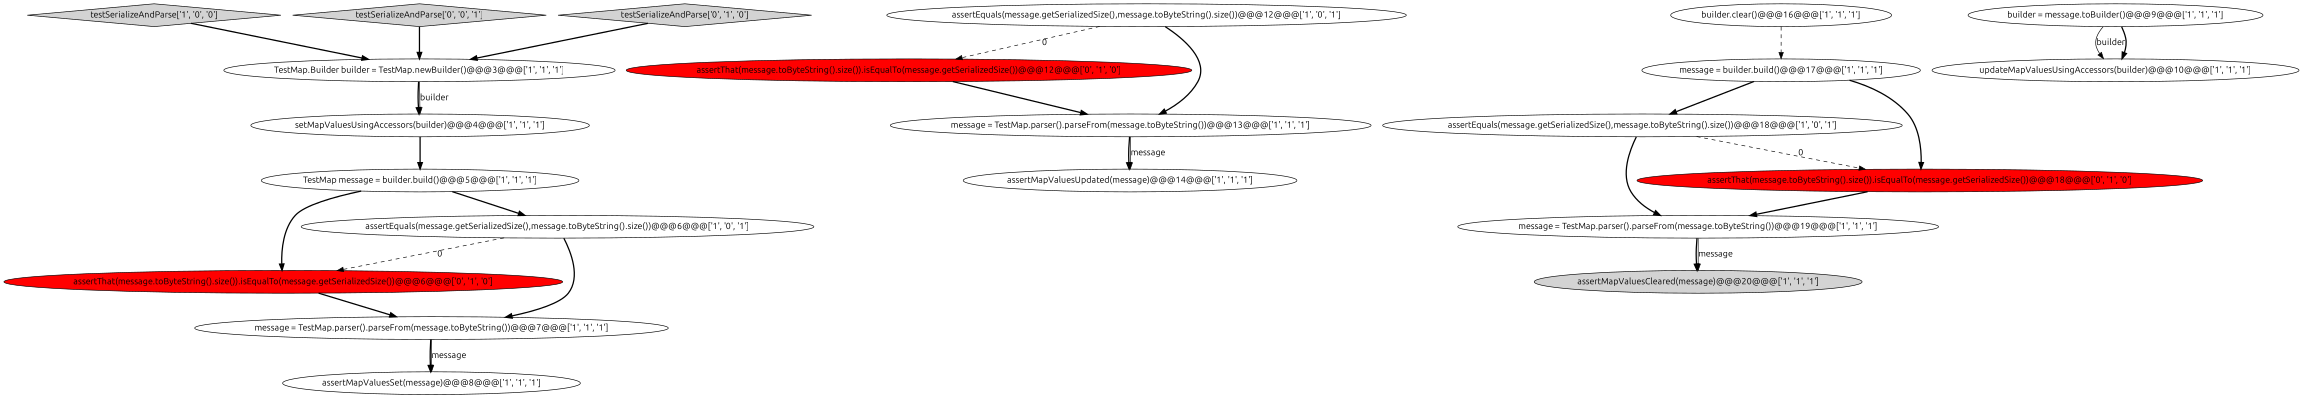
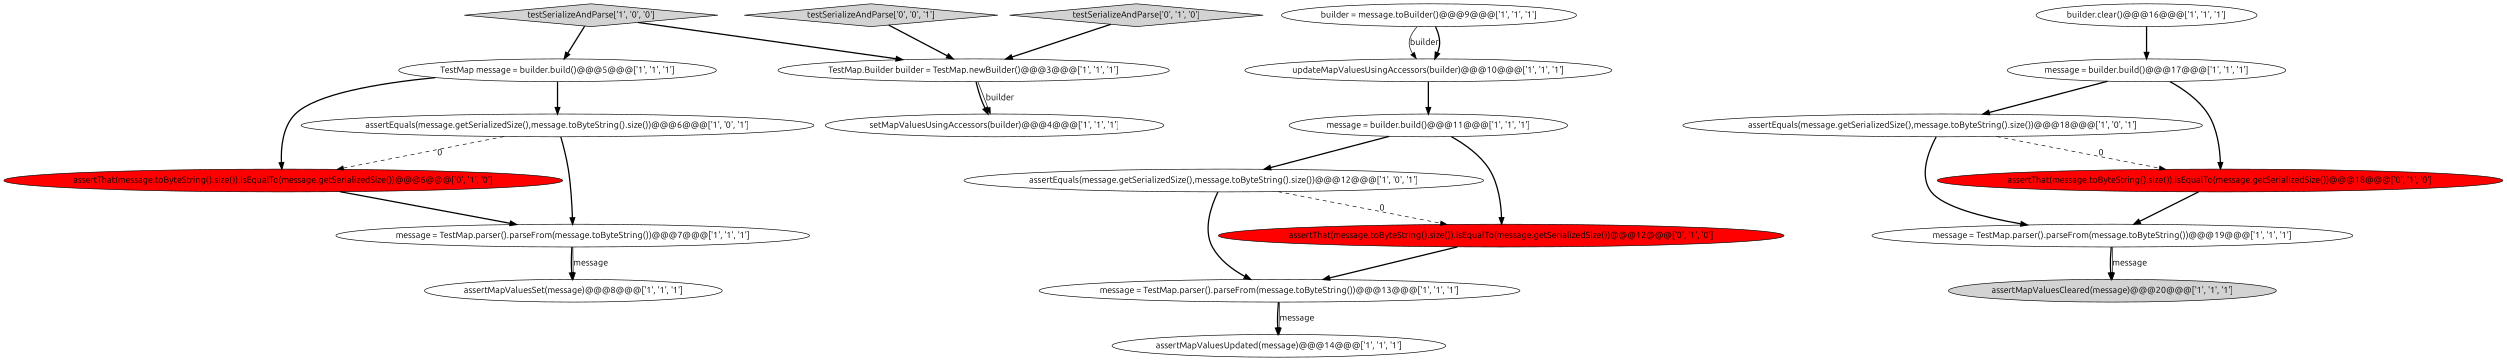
edge "builder.clear()@@@16@@@['1', '1', '1']" -> "message = builder.build()@@@17@@@['1', '1', '1']": style dashed -> bold
node "message = builder.build()@@@11@@@['1', '1', '1']": added
edge "setMapValuesUsingAccessors(builder)@@@4@@@['1', '1', '1']" -> "TestMap message = builder.build()@@@5@@@['1', '1', '1']": now "testSerializeAndParse['1', '0', '0']" -> "TestMap message = builder.build()@@@5@@@['1', '1', '1']"
